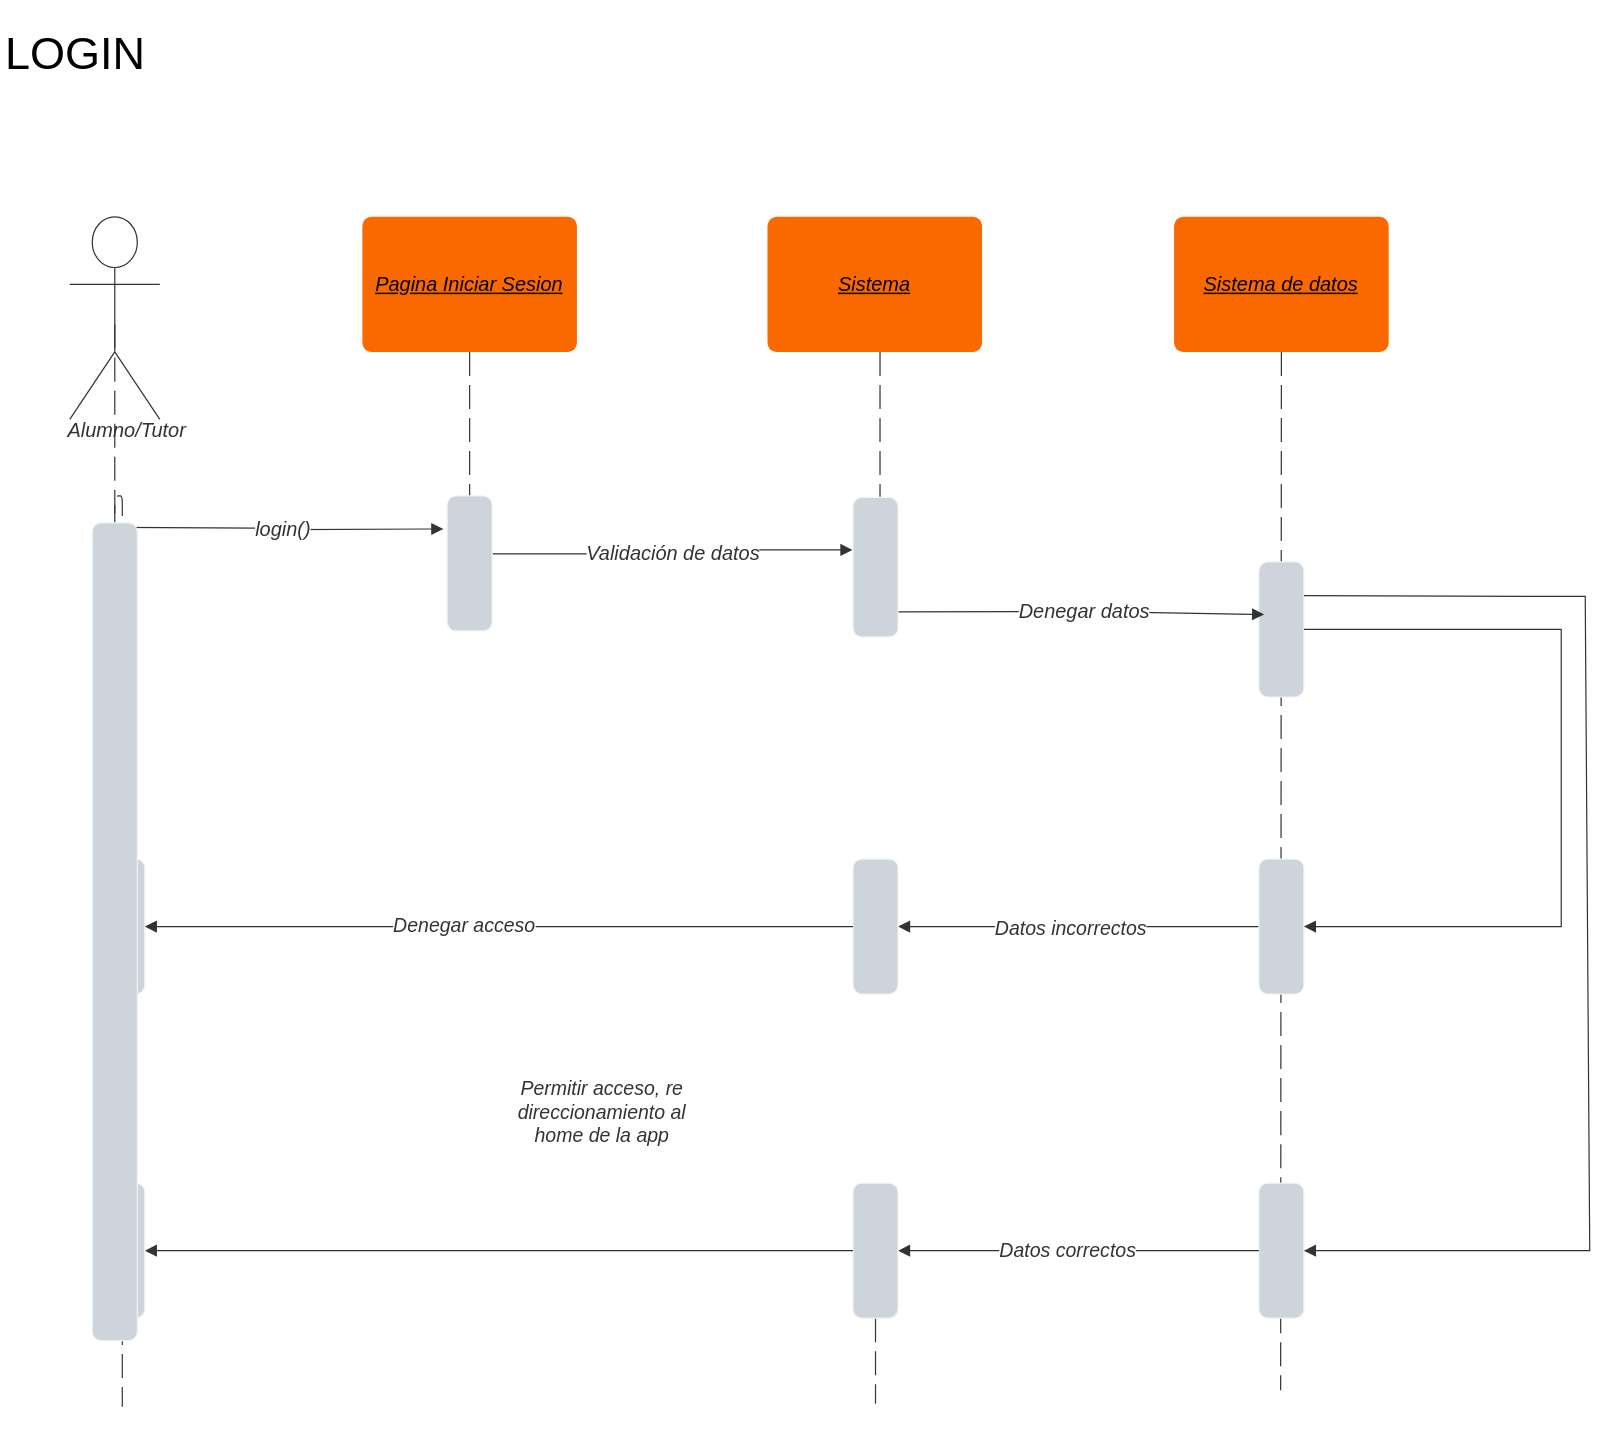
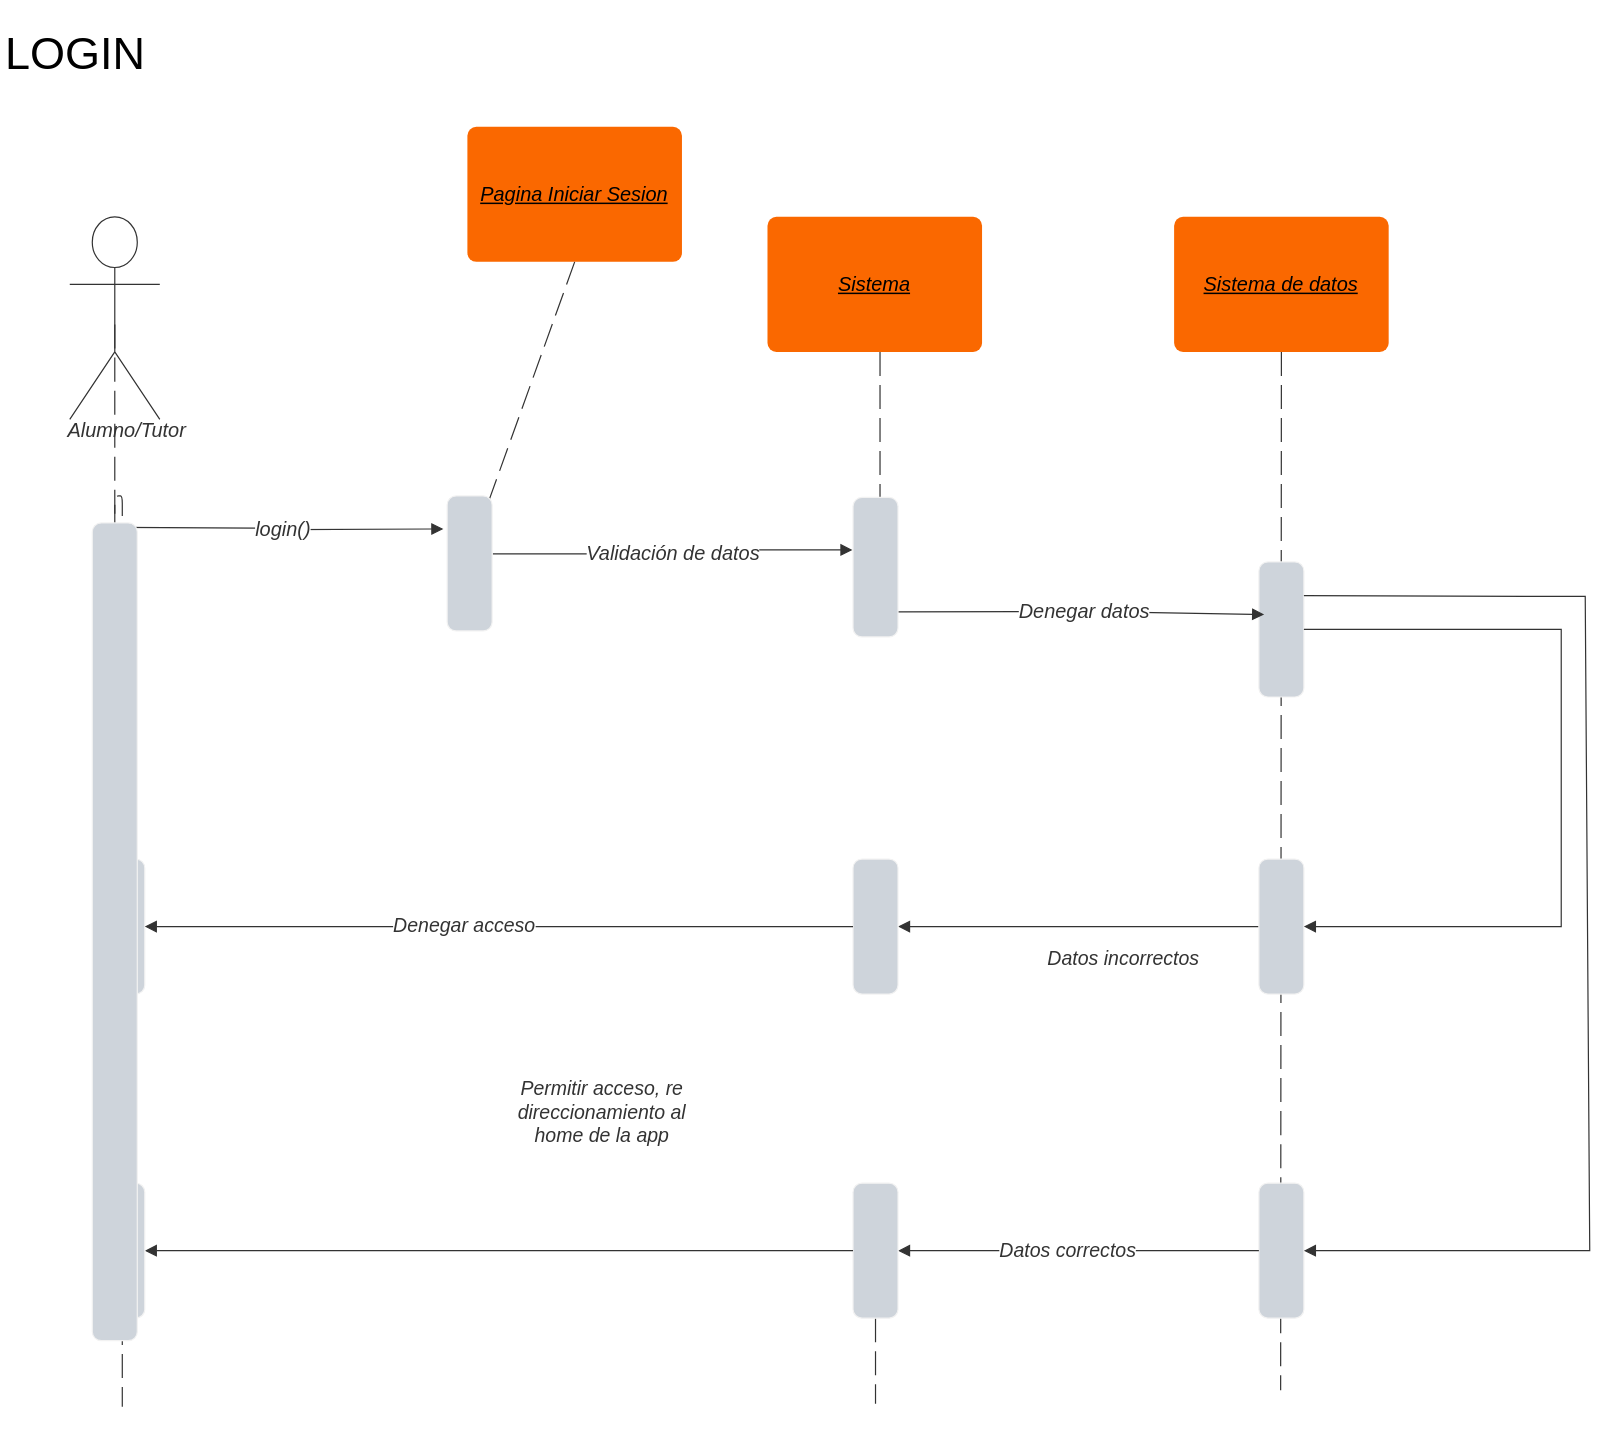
node "Pagina Iniciar Sesion": moved (470, 284) -> (575, 194)
node "Datos incorrectos": moved (1088, 935) -> (1141, 965)
